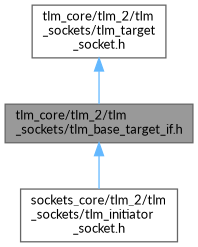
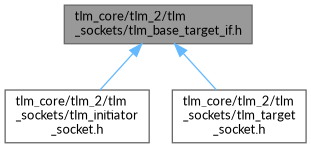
edge "tlm_core/tlm_2/tlm _sockets/tlm_base_target_if.h" -> "tlm_core/tlm_2/tlm _sockets/tlm_target _socket.h": reversed
node "sockets_core/tlm_2/tlm _sockets/tlm_initiator _socket.h": label "sockets_core/tlm_2/tlm _sockets/tlm_initiator _socket.h" -> "tlm_core/tlm_2/tlm _sockets/tlm_initiator _socket.h"
